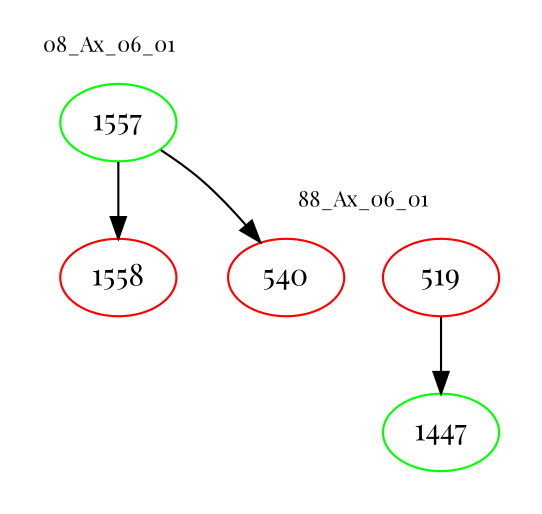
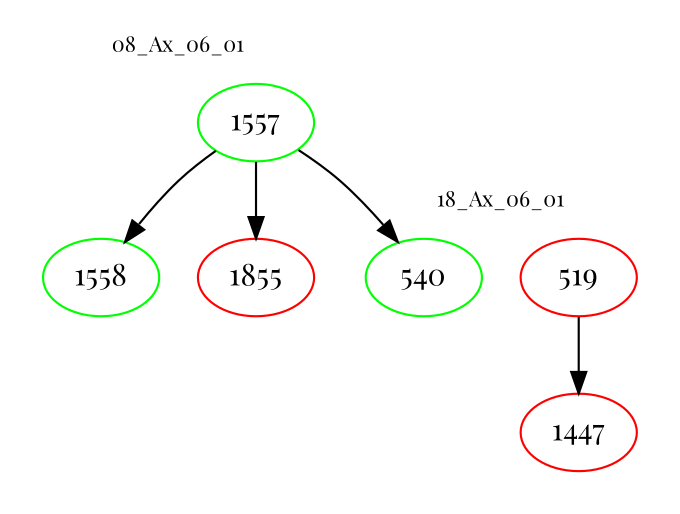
cluster "88_Ax_06_01": label "88_Ax_06_01" -> "18_Ax_06_01"
node "1558": color red -> green
node "1855": added
node "540": color red -> green
node "1447": color green -> red
